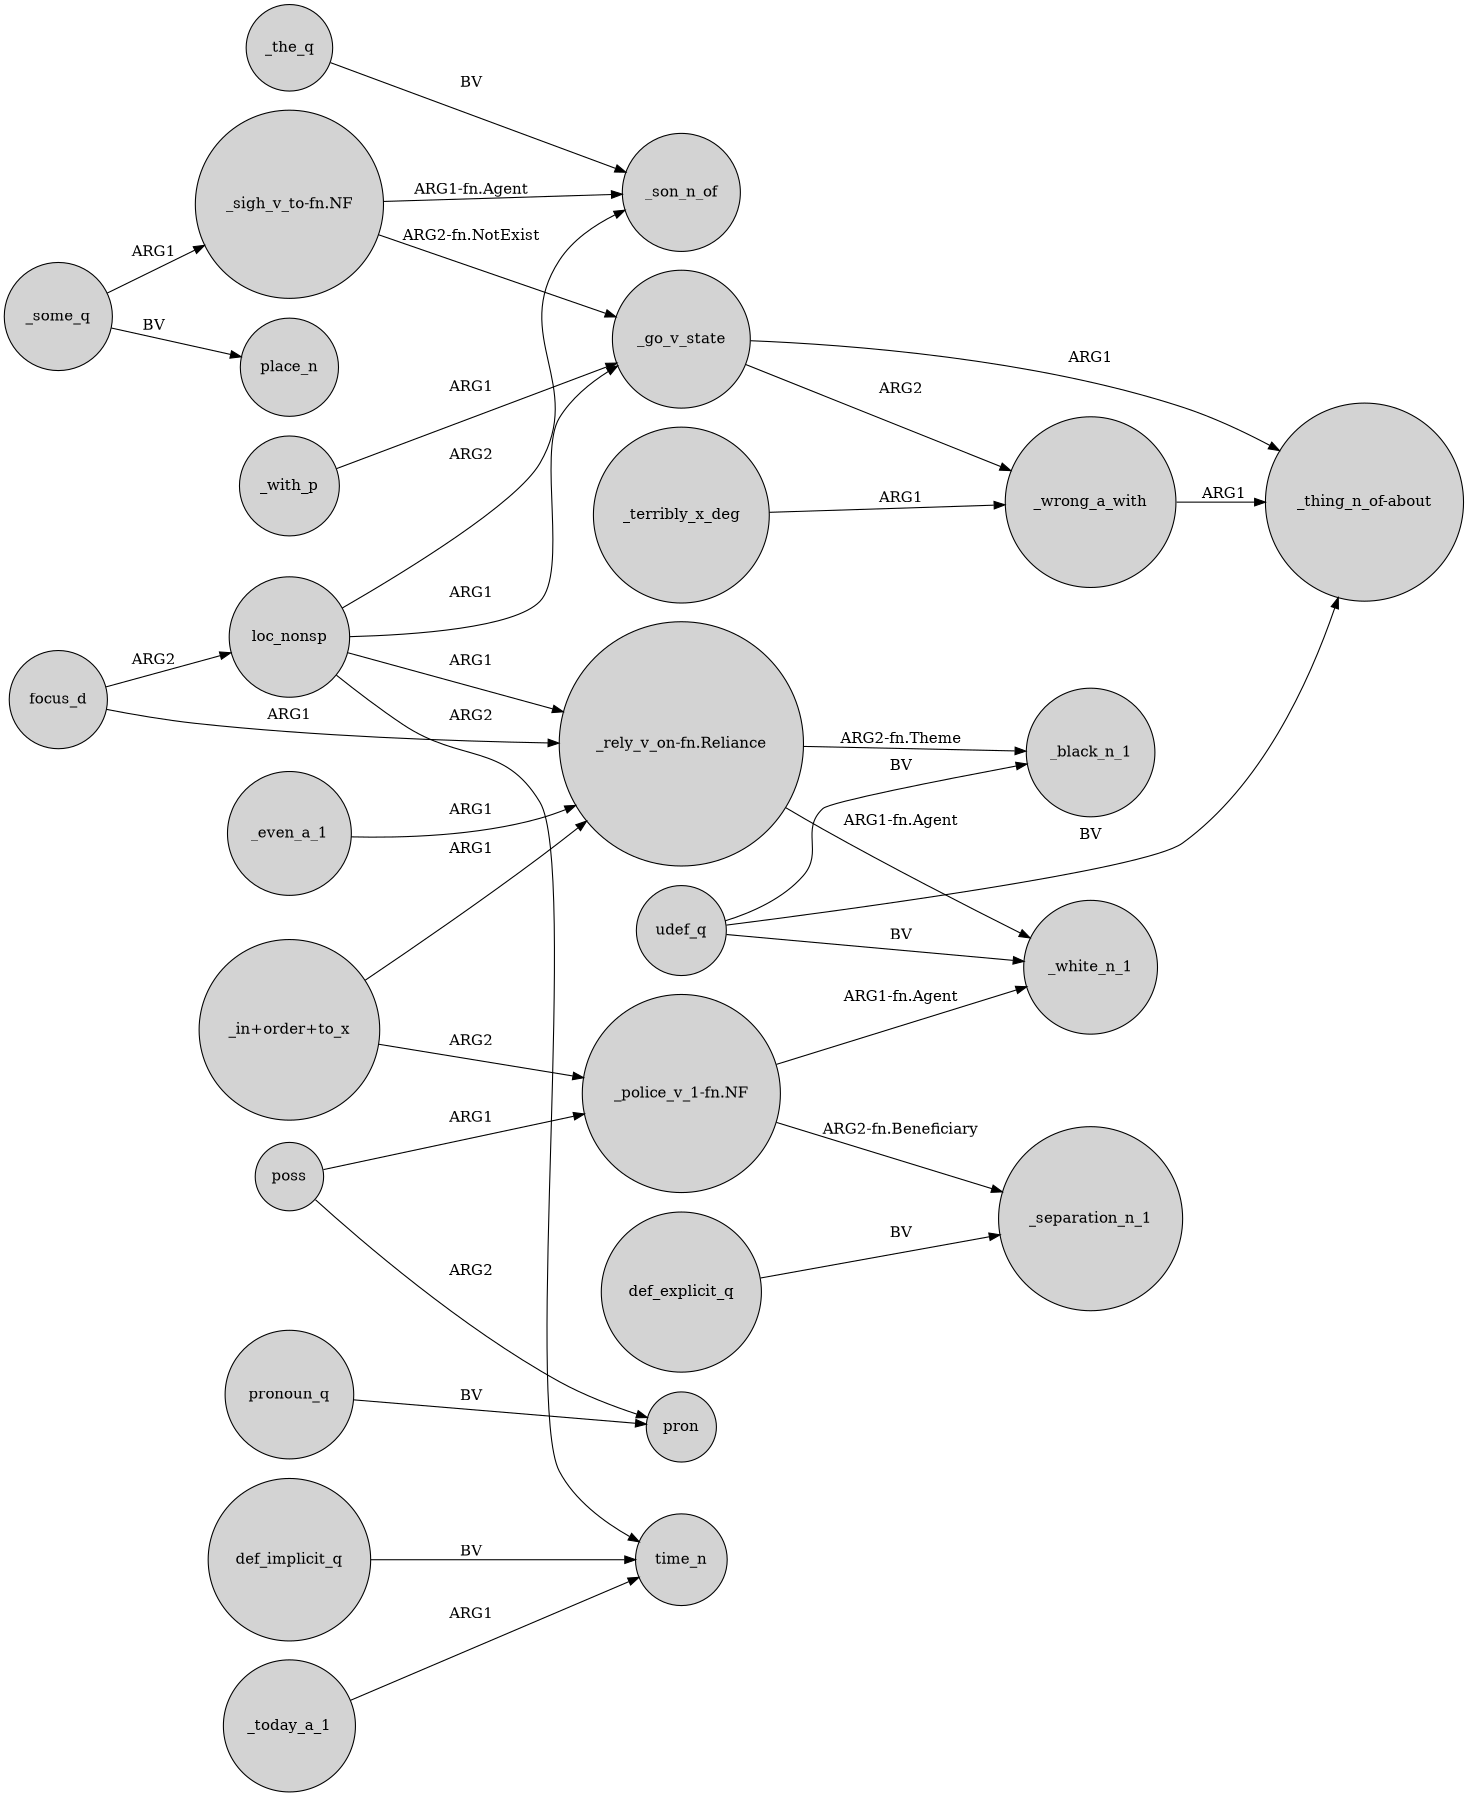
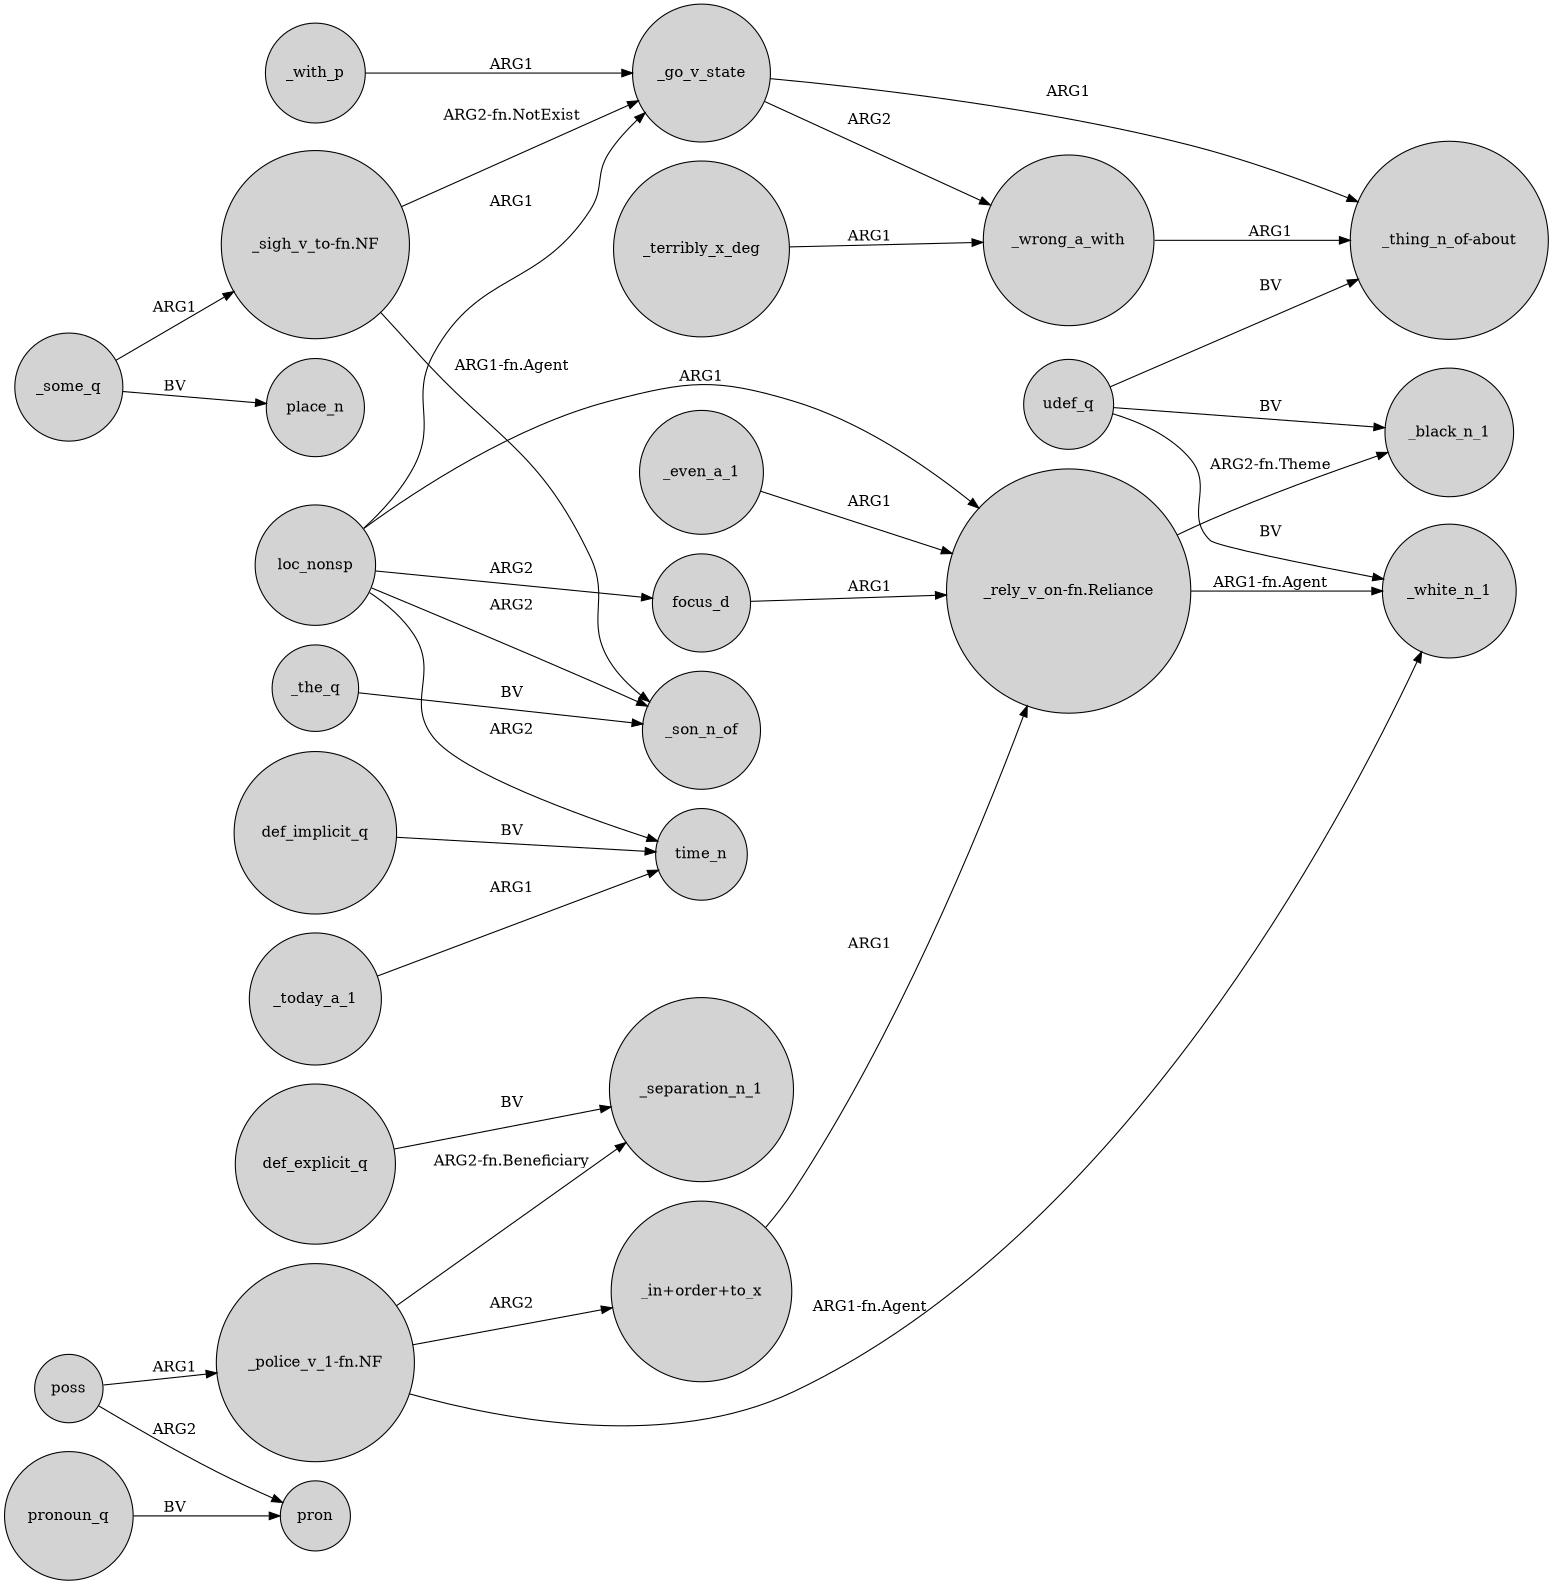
edge "focus_d" -> "loc_nonsp": reversed
edge "_in+order+to_x" -> "_police_v_1-fn.NF": reversed
